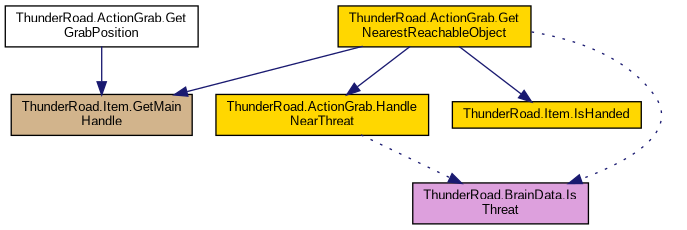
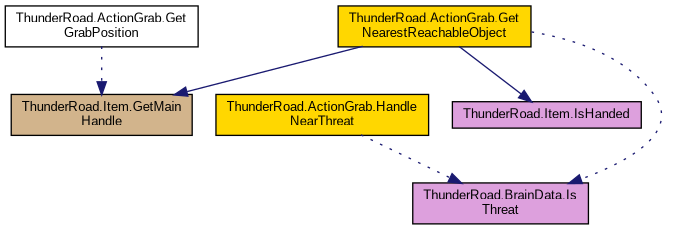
edge "ThunderRoad.ActionGrab.Get GrabPosition" -> "ThunderRoad.Item.GetMain Handle": style solid -> dotted
edge "ThunderRoad.ActionGrab.Get NearestReachableObject" -> "ThunderRoad.ActionGrab.Handle NearThreat": removed
node "ThunderRoad.Item.IsHanded": fillcolor gold -> plum
